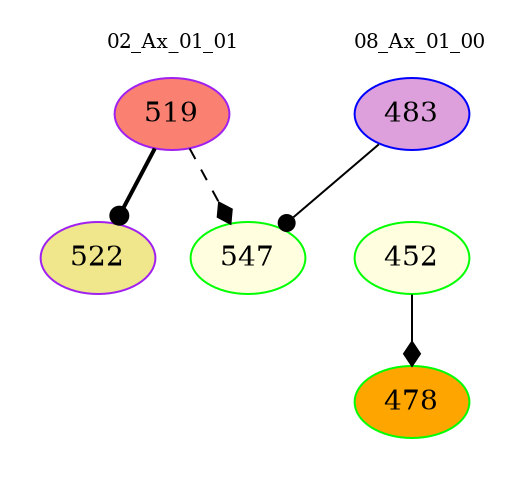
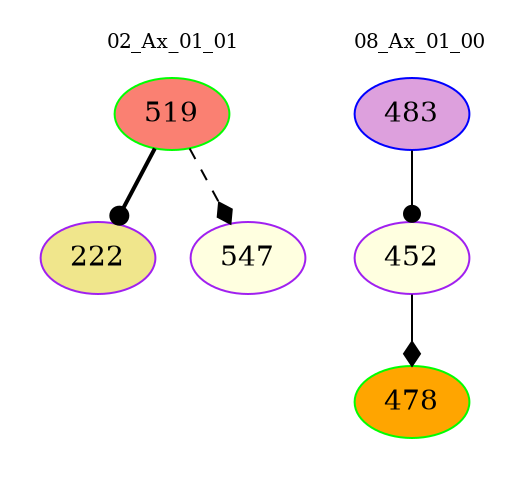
node "519": color purple -> green
edge "483" -> "547": now "483" -> "452"
node "522": label "522" -> "222"
node "547": color green -> purple
node "452": color green -> purple
